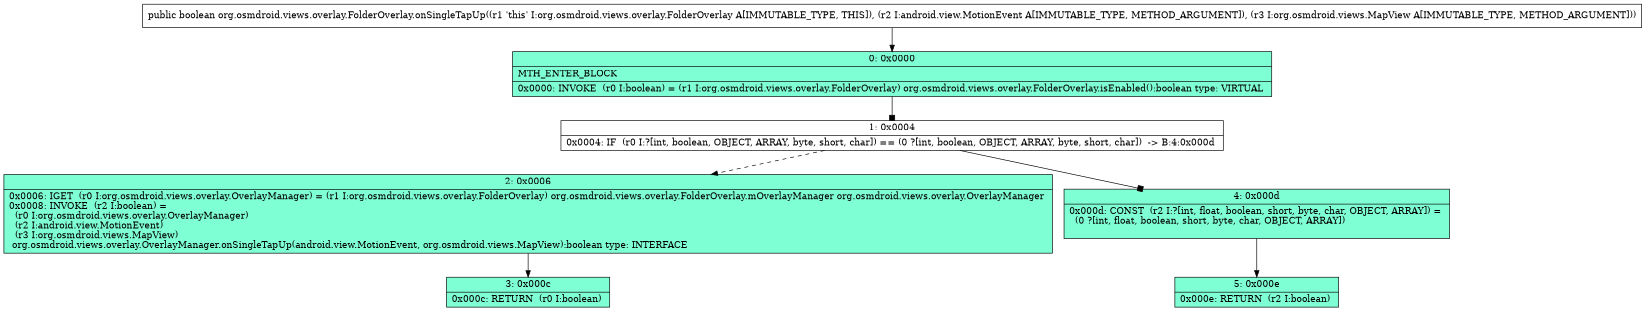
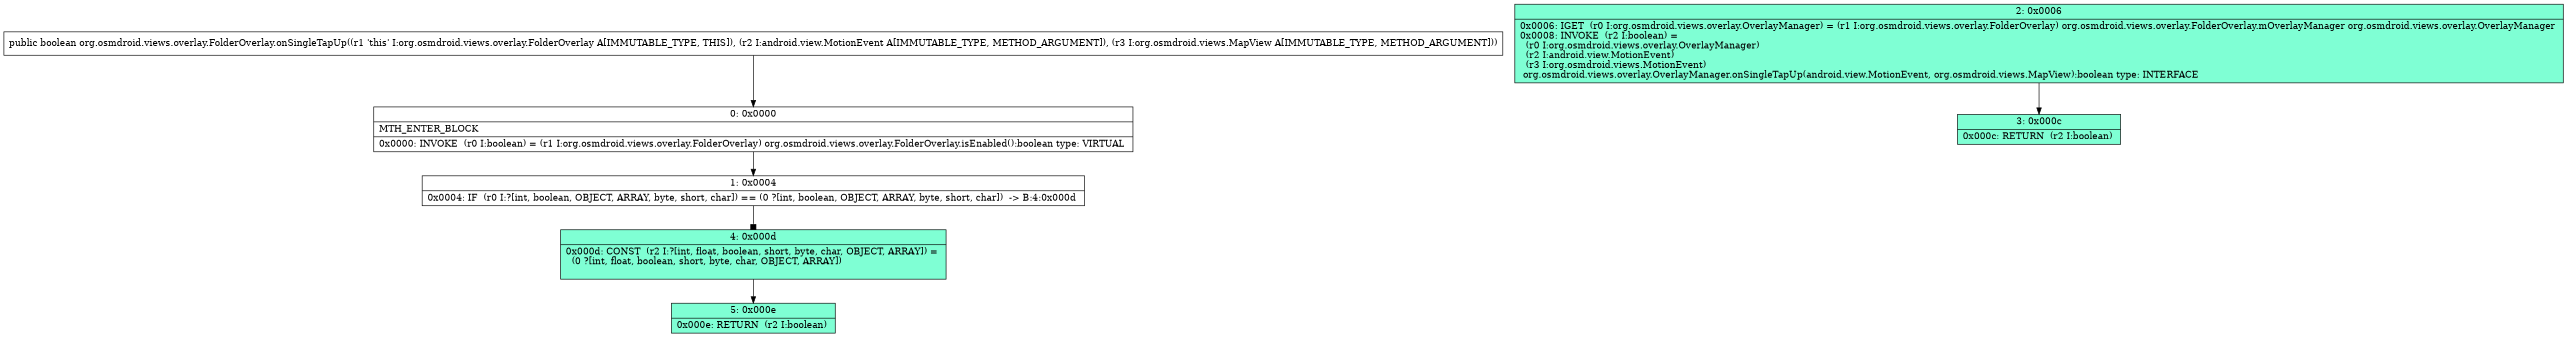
node "0: 0x0000": fillcolor aquamarine -> white
edge "0: 0x0000" -> "1: 0x0004": arrowhead box -> normal
edge "1: 0x0004" -> "2: 0x0006": removed
node "2: 0x0006": text "(r3 I:org.osmdroid.views.MapView)" -> "(r3 I:org.osmdroid.views.MotionEvent)"
node "3: 0x000c": text "0x000c: RETURN  (r0 I:boolean)" -> "0x000c: RETURN  (r2 I:boolean)"
